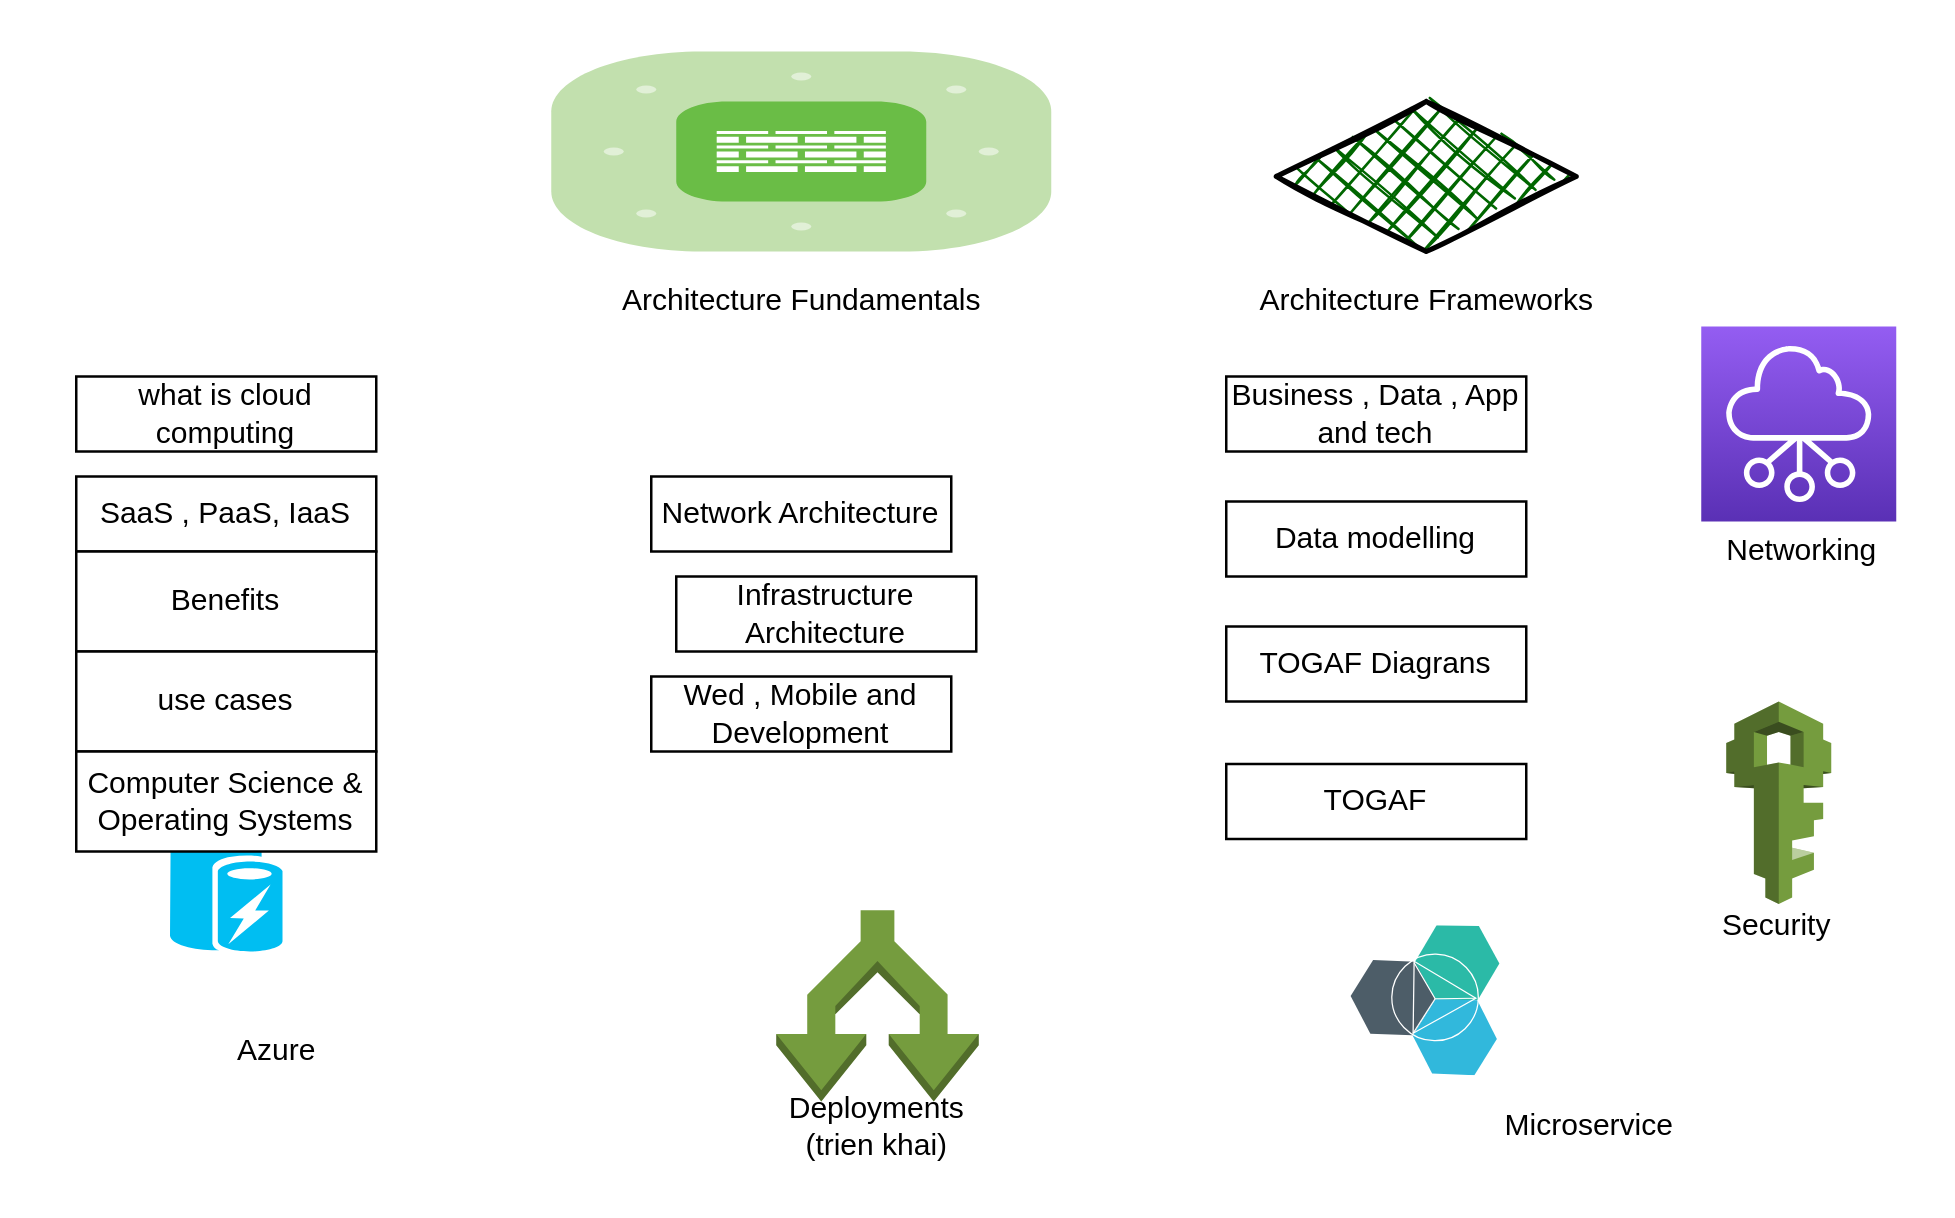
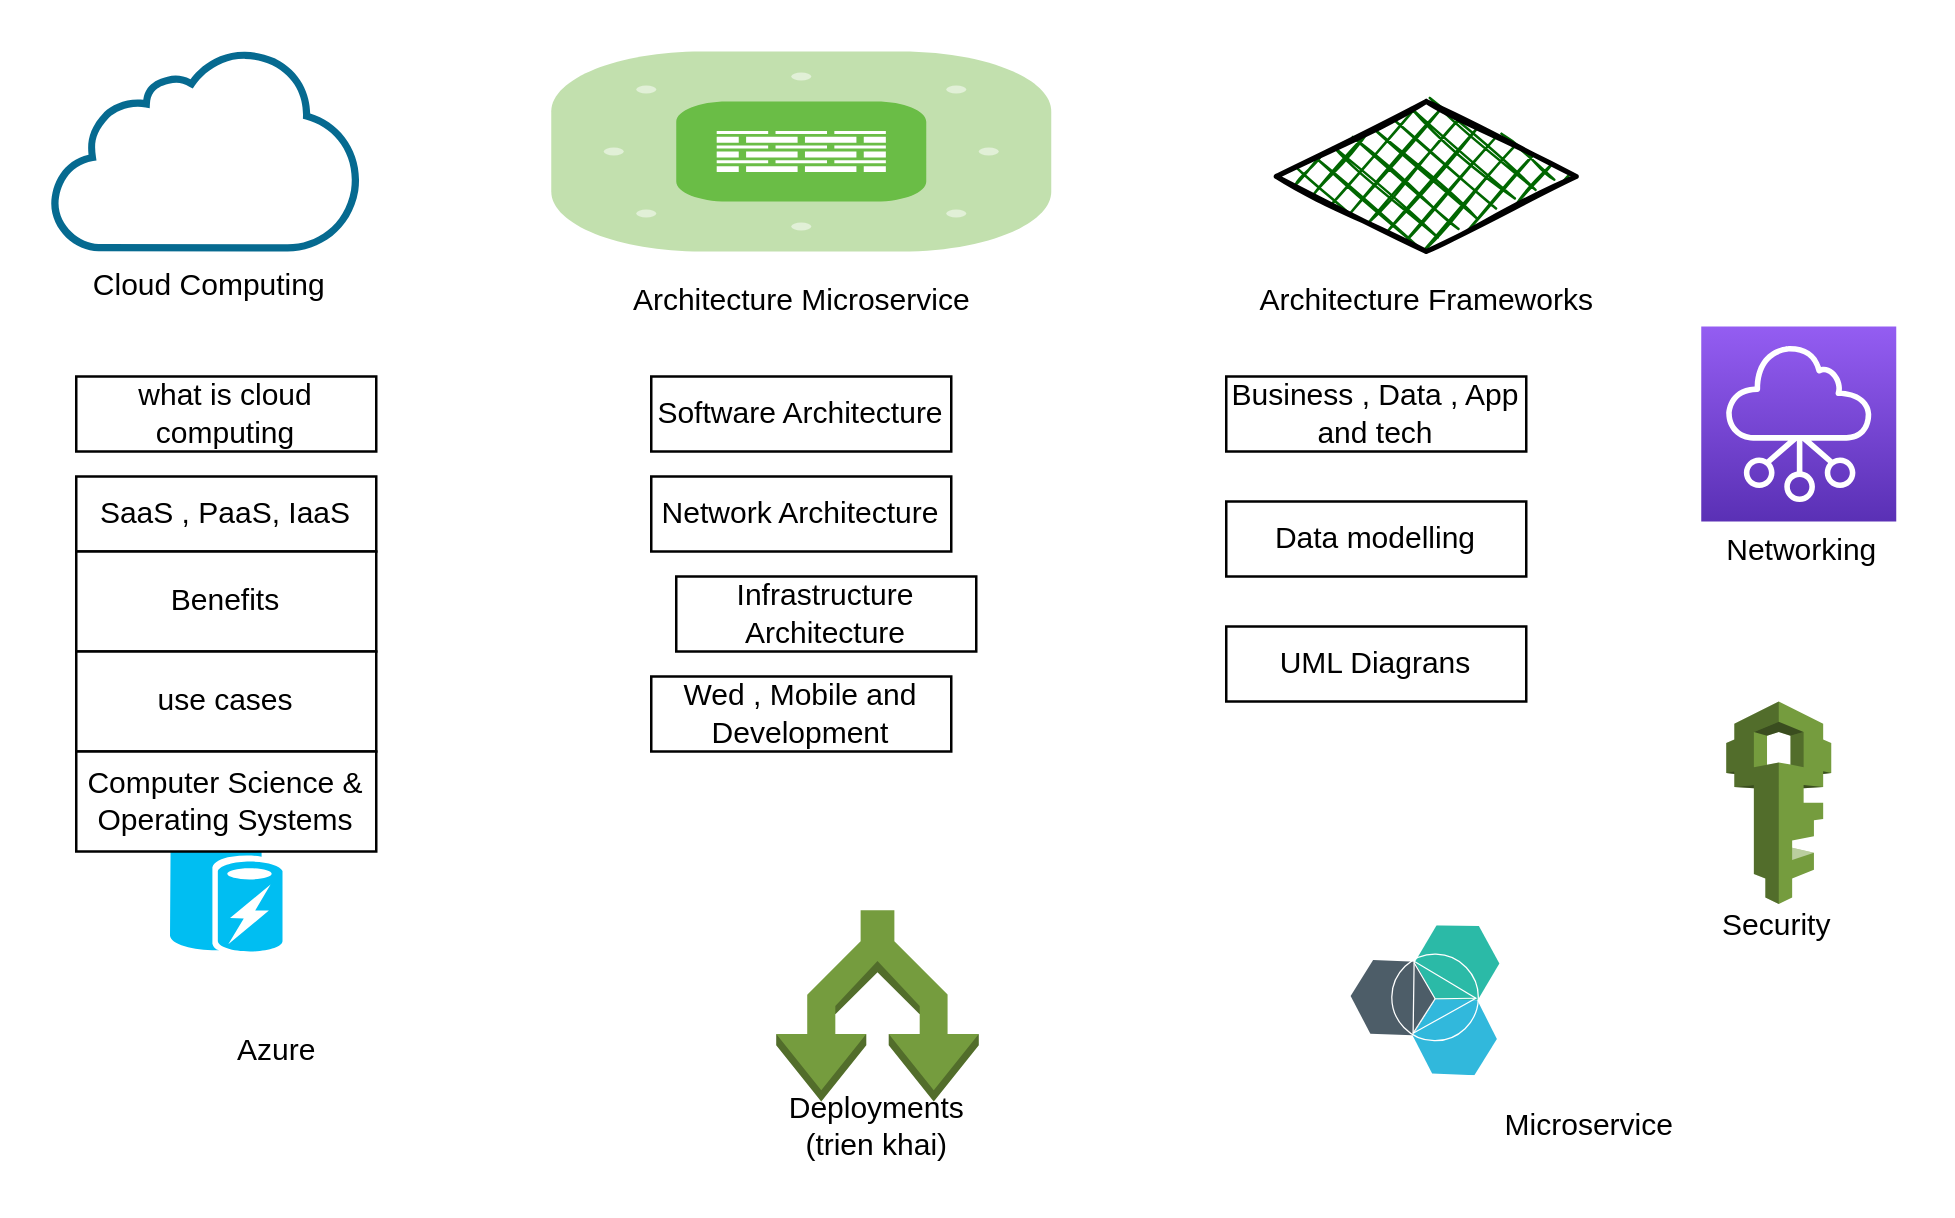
node "Cloud Computing": added
node "Architecture Fundamentals": label "Architecture Fundamentals" -> "Architecture Microservice"
node "Software Architecture": added
node "TOGAF Diagrans": label "TOGAF Diagrans" -> "UML Diagrans"
node "TOGAF": removed
